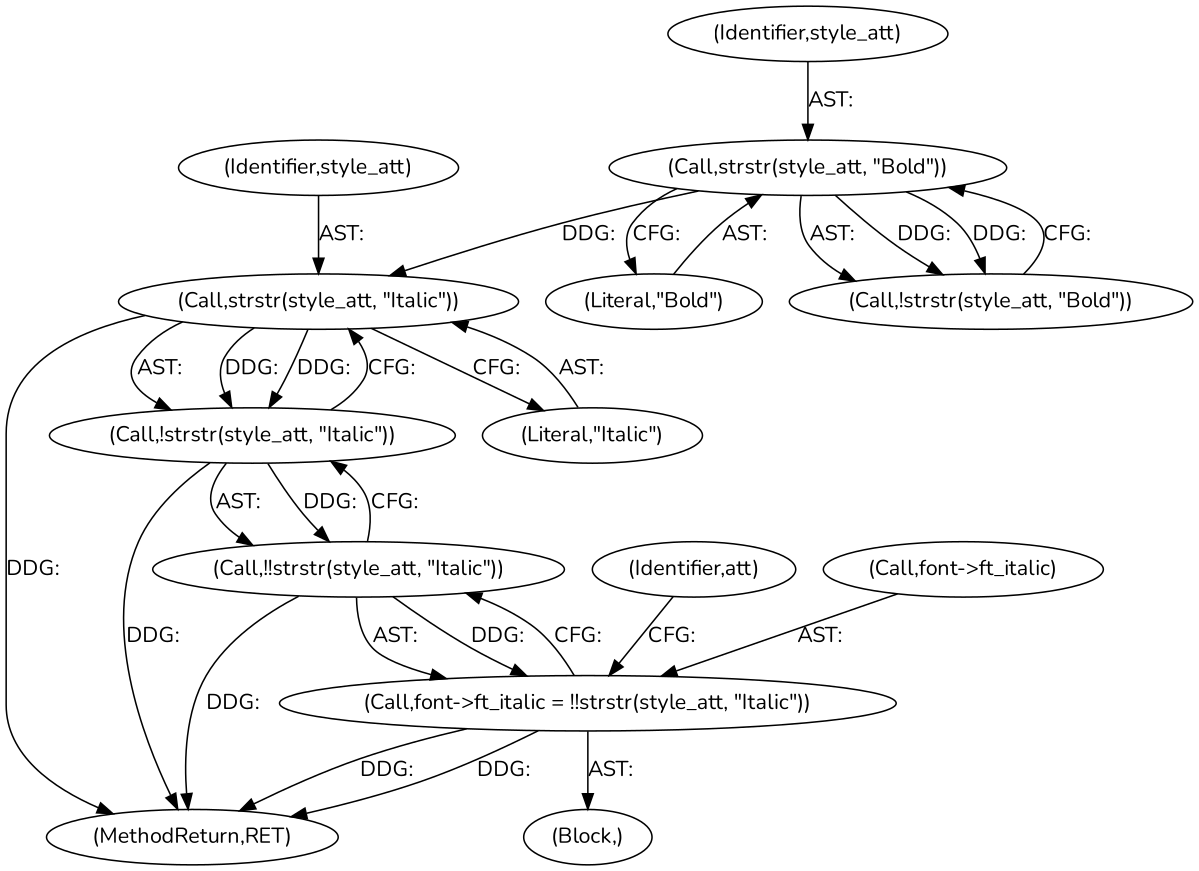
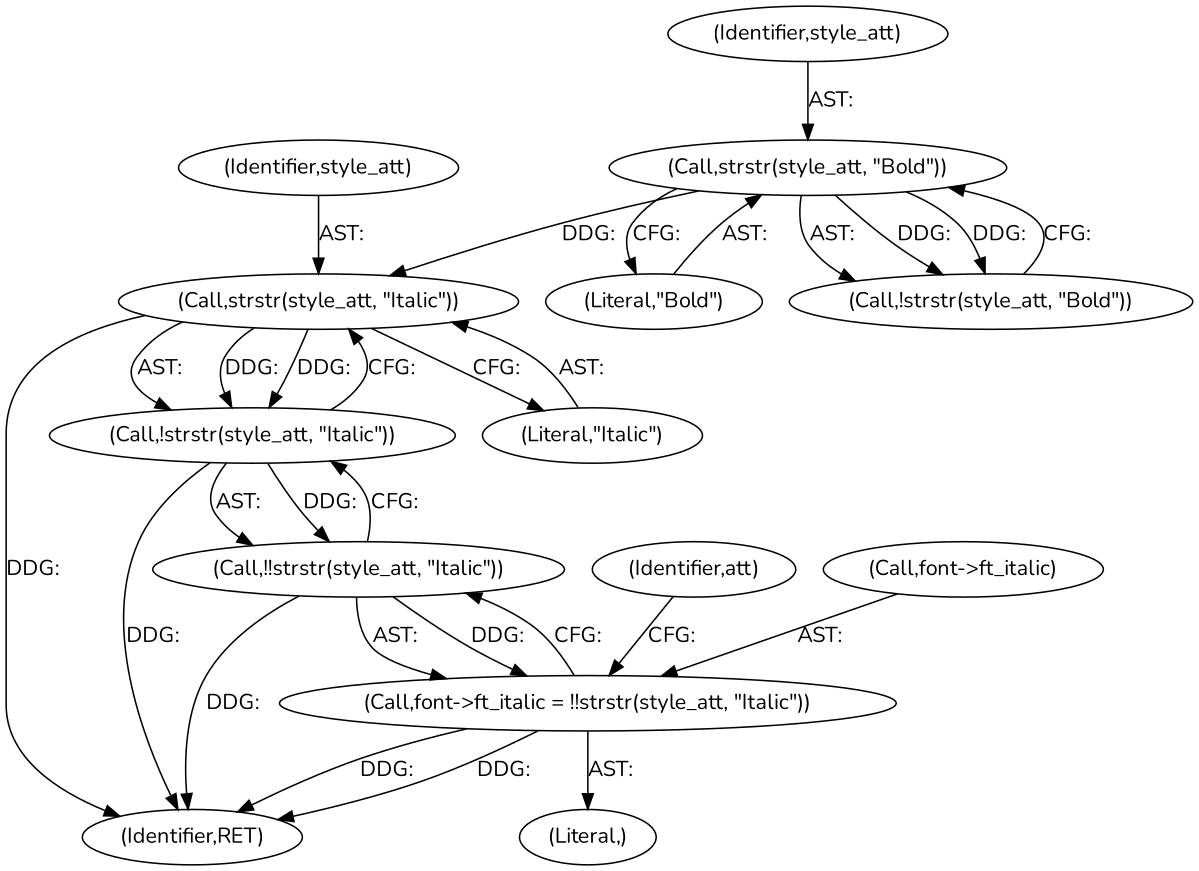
node "(MethodReturn,RET)": label "(MethodReturn,RET)" -> "(Identifier,RET)"
node "(Block,)": label "(Block,)" -> "(Literal,)"
